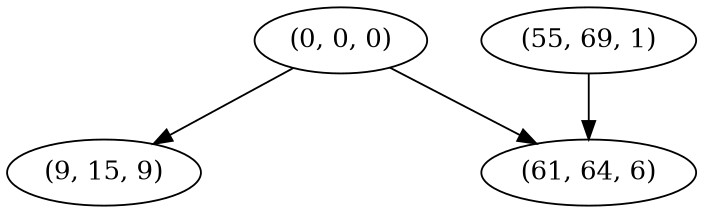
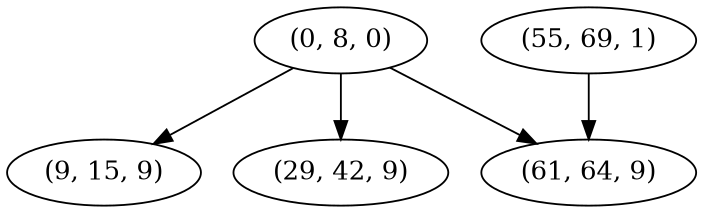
node "(0, 0, 0)": label "(0, 0, 0)" -> "(0, 8, 0)"
node "(29, 42, 9)": added
node "(61, 64, 6)": label "(61, 64, 6)" -> "(61, 64, 9)"
